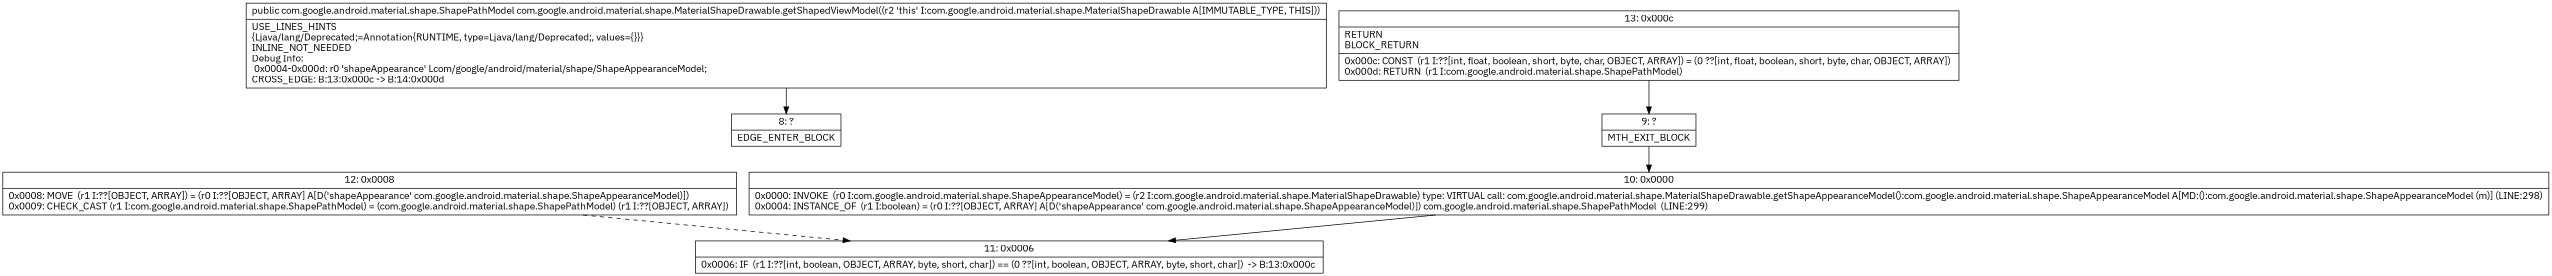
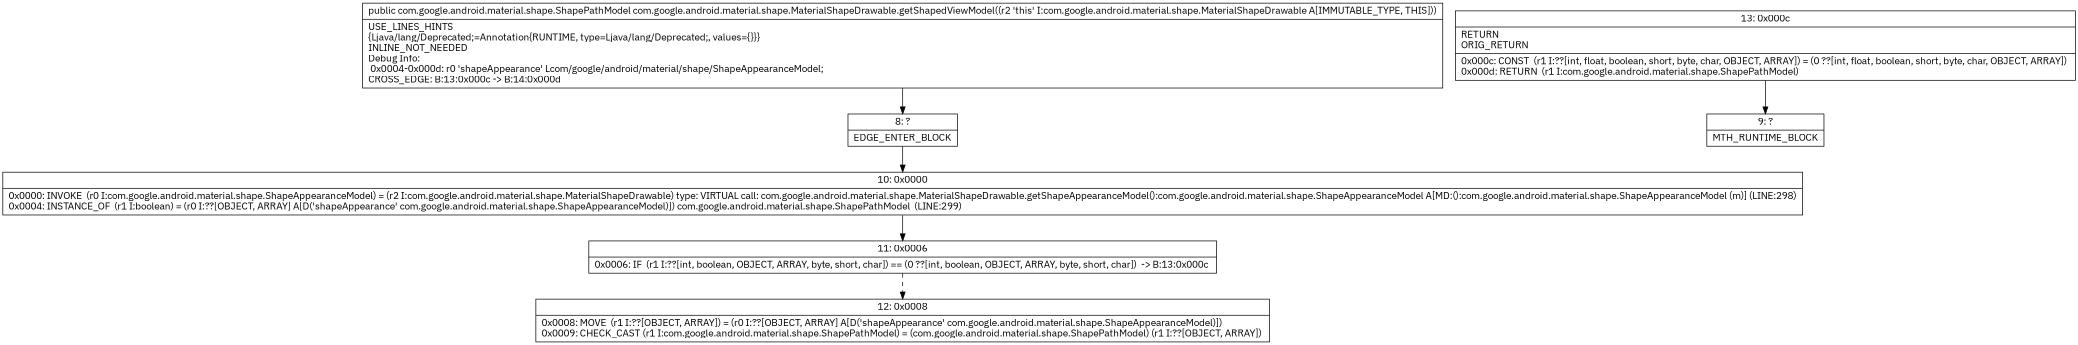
node "13: 0x000c": text "BLOCK_RETURN" -> "ORIG_RETURN"
node "9: ?": text "MTH_EXIT_BLOCK" -> "MTH_RUNTIME_BLOCK"
edge "9: ?" -> "10: 0x0000": now "8: ?" -> "10: 0x0000"
edge "12: 0x0008" -> "11: 0x0006": reversed
